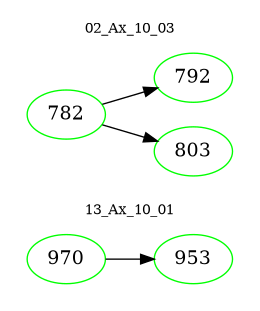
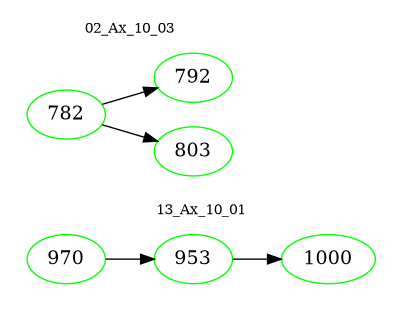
node "1000": added
